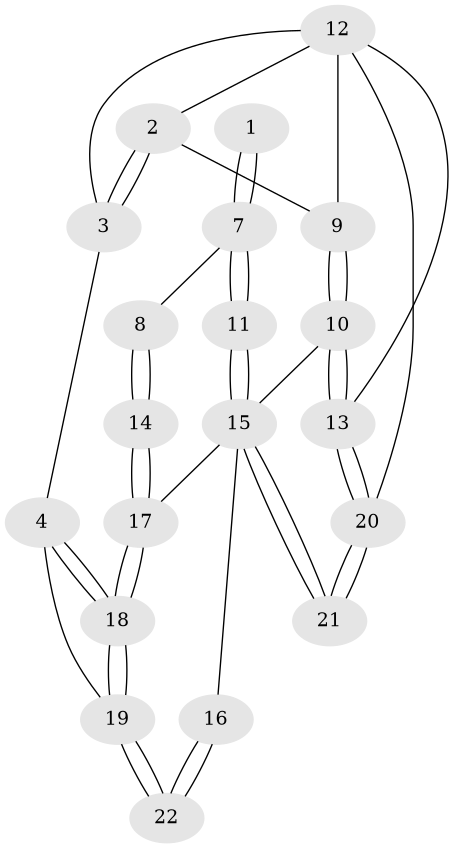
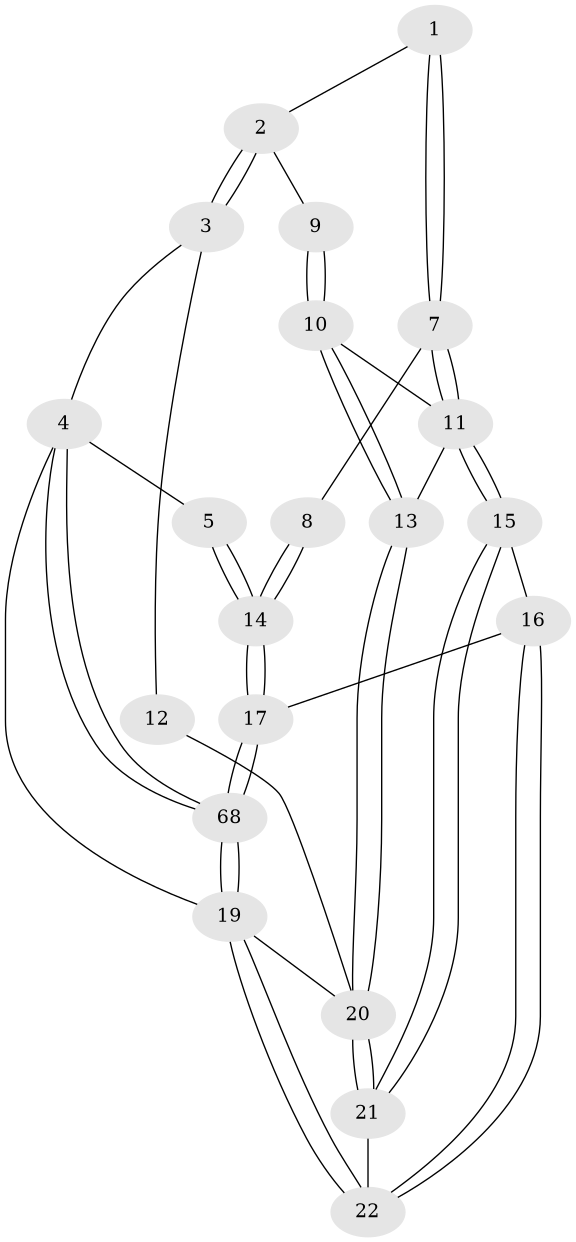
edge "12" -- "2": now "1" -- "2"
edge "12" -- "9": removed
edge "12" -- "13": now "11" -- "13"
edge "10" -- "15": now "10" -- "11"
edge "15" -- "17": now "16" -- "17"
node "5": added
node "18": label "18" -> "68"
edge "19" -- "20": added
edge "21" -- "22": added
